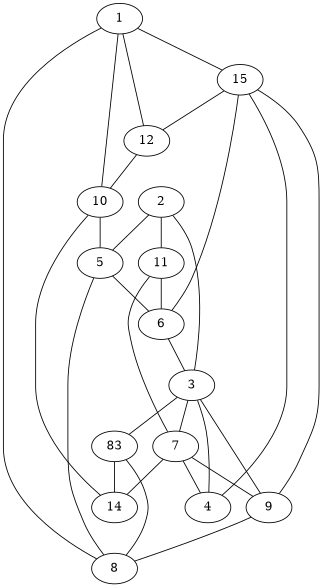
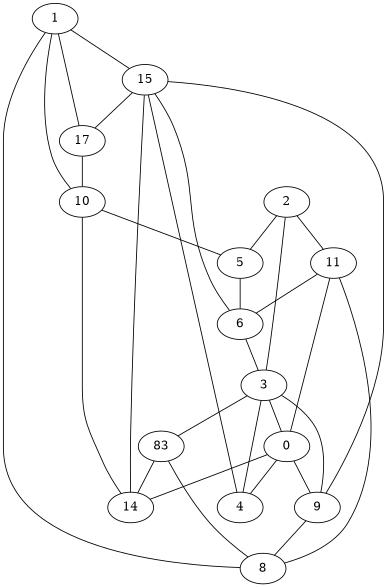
node "12": label "12" -> "17"
edge "15" -- "14": added
edge "5" -- "8": now "11" -- "8"
node "7": label "7" -> "0"
